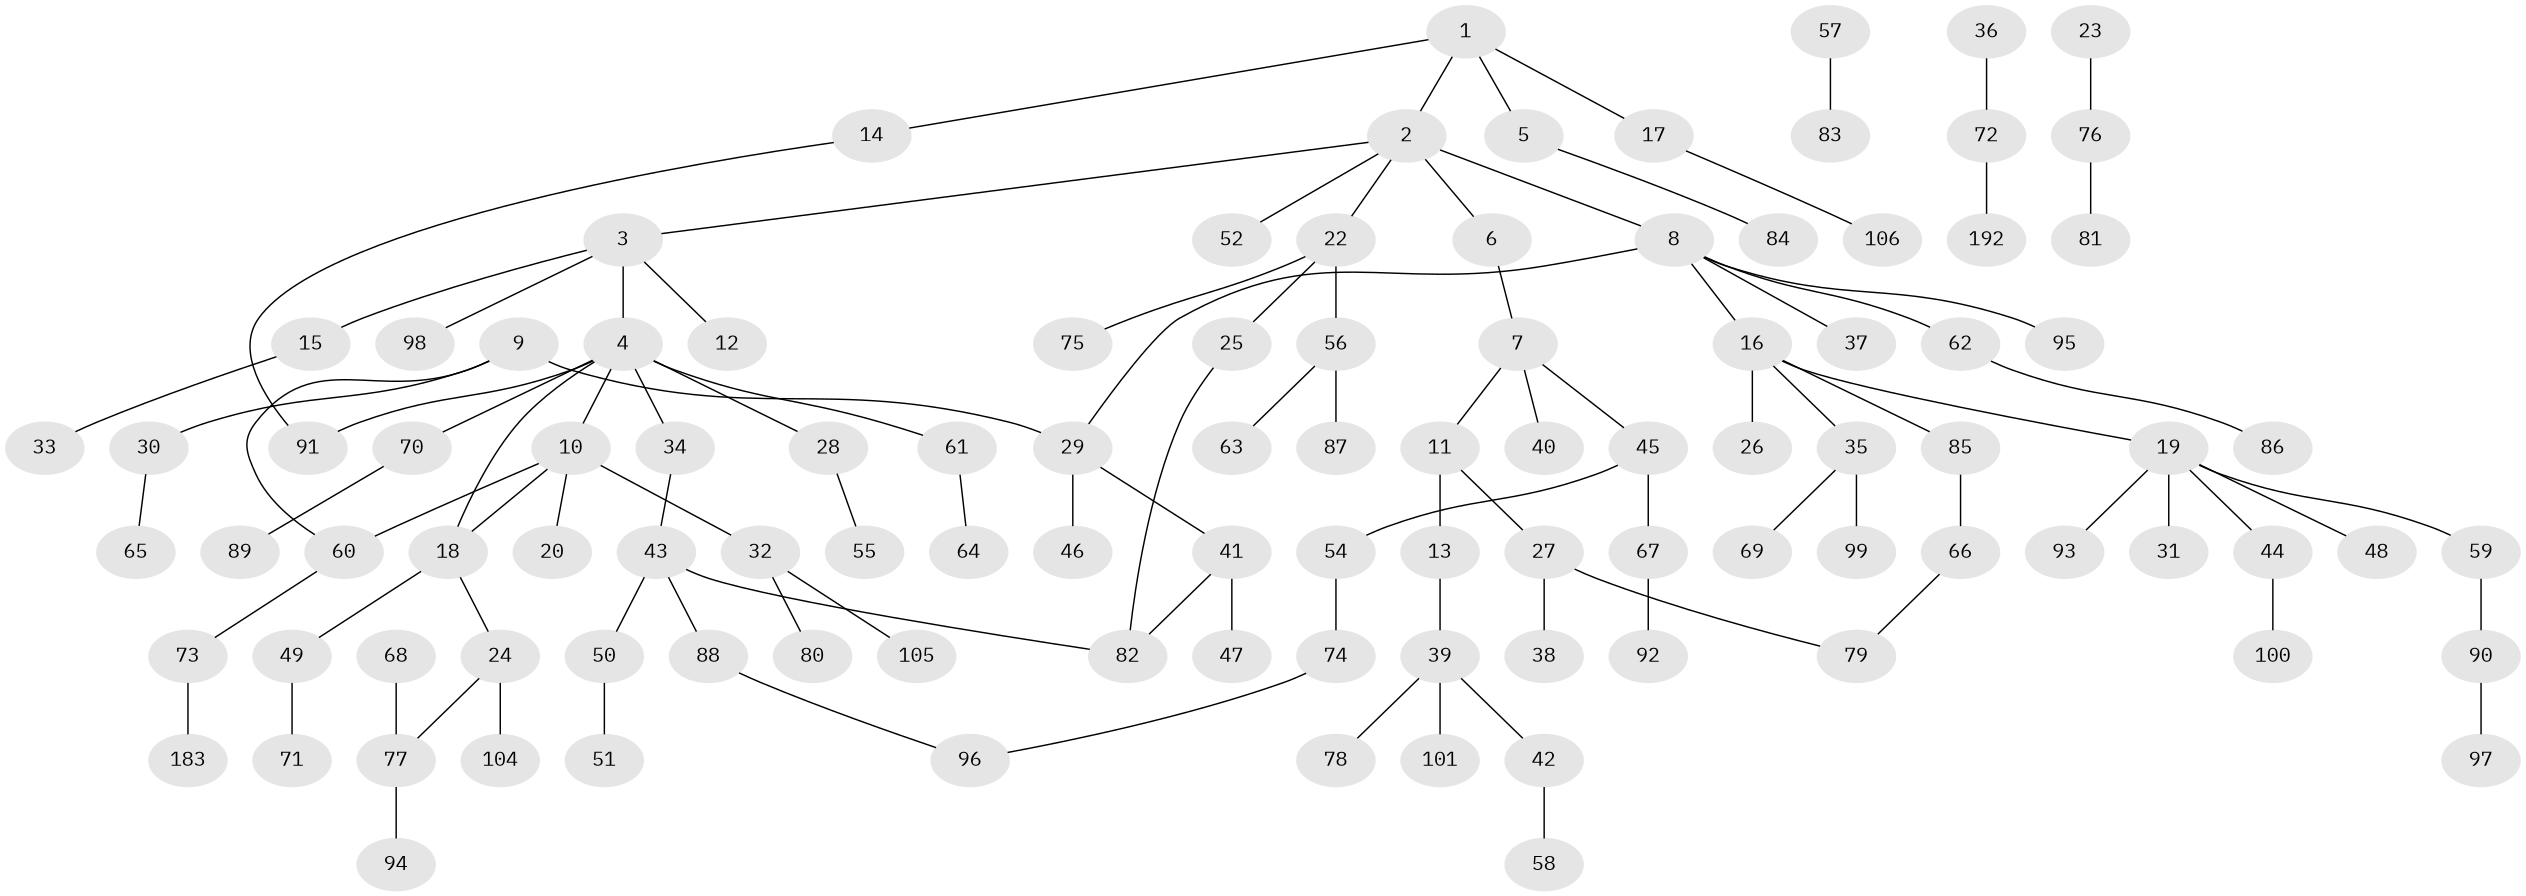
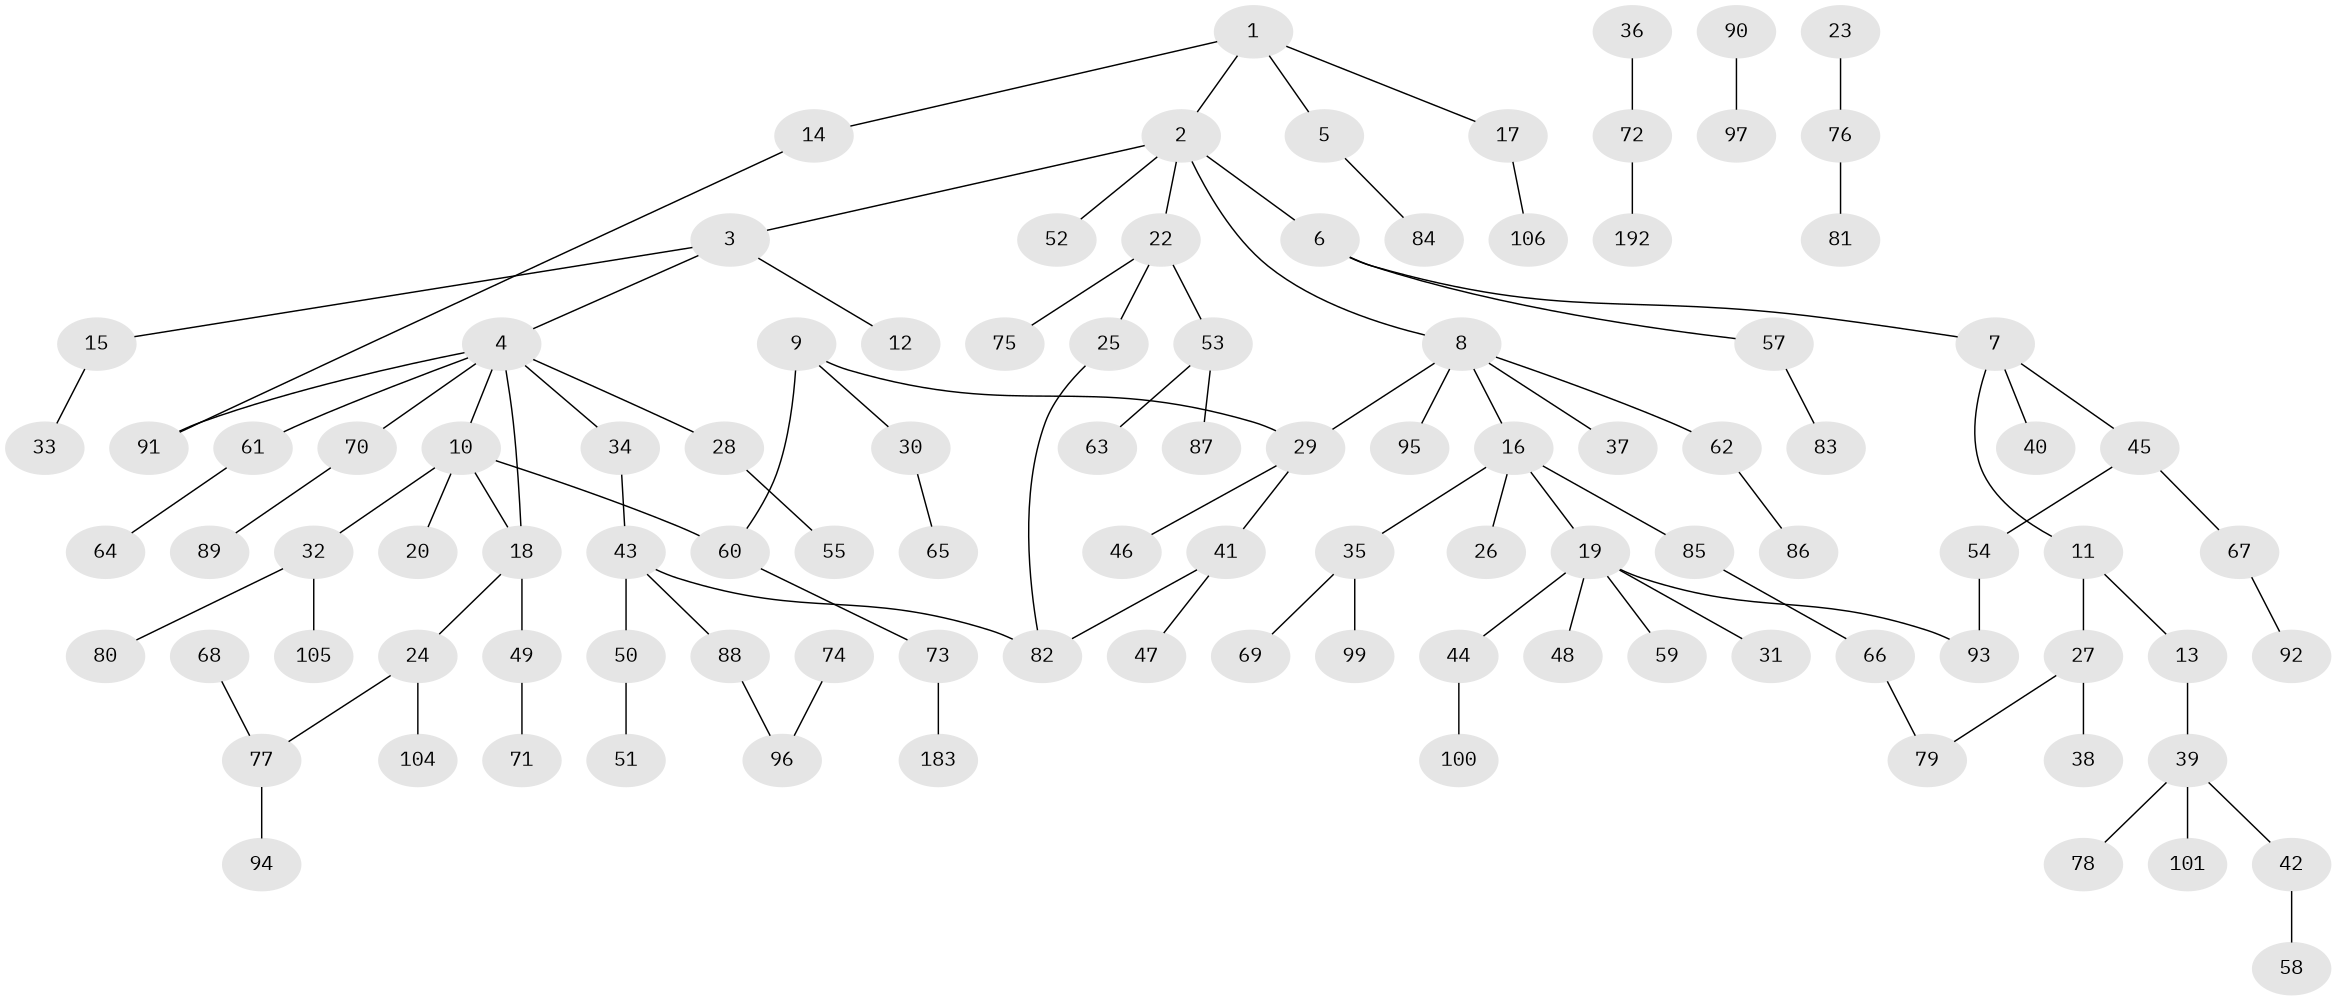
edge "6" -- "57": added
node "98": removed
node "56": label "56" -> "53"
edge "54" -- "74": now "54" -- "93"
edge "59" -- "90": removed
